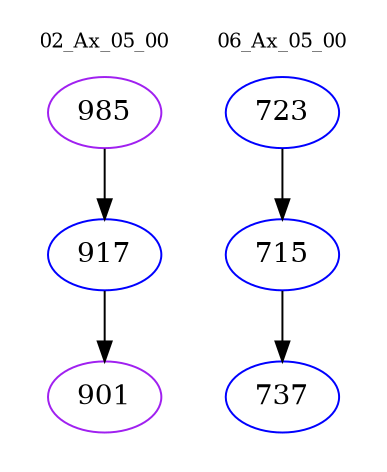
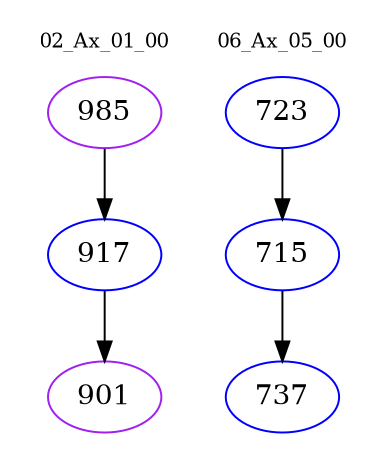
cluster "02_Ax_05_00": label "02_Ax_05_00" -> "02_Ax_01_00"
